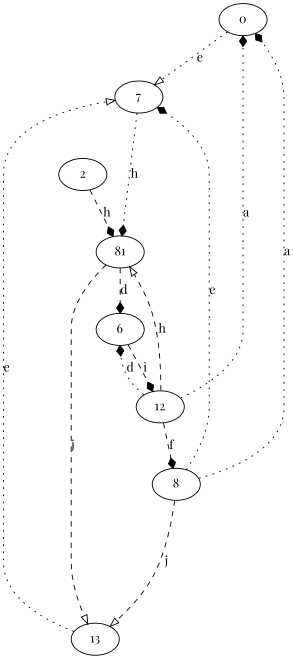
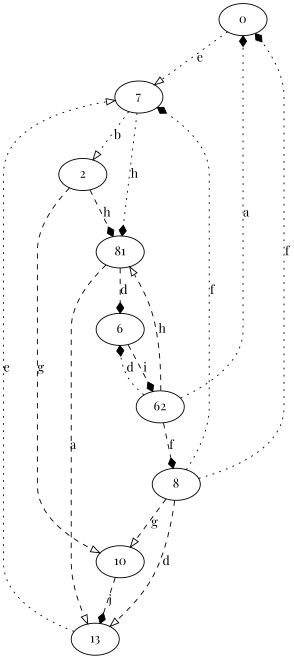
edge "7" -> "2": added, label "b"
edge "8" -> "0": label "a" -> "f"
edge "8" -> "7": label "e" -> "f"
node "12": label "12" -> "62"
edge "81" -> "13": label "j" -> "a"
node "10": added
edge "8" -> "13": label "j" -> "d"
